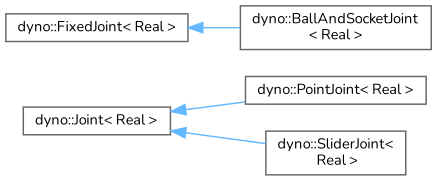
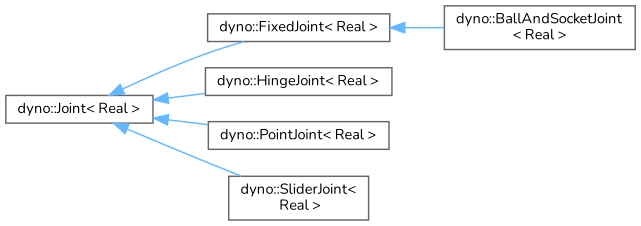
edge "dyno::FixedJoint< Real >" -> "dyno::Joint< Real >": added
node "dyno::HingeJoint< Real >": added
